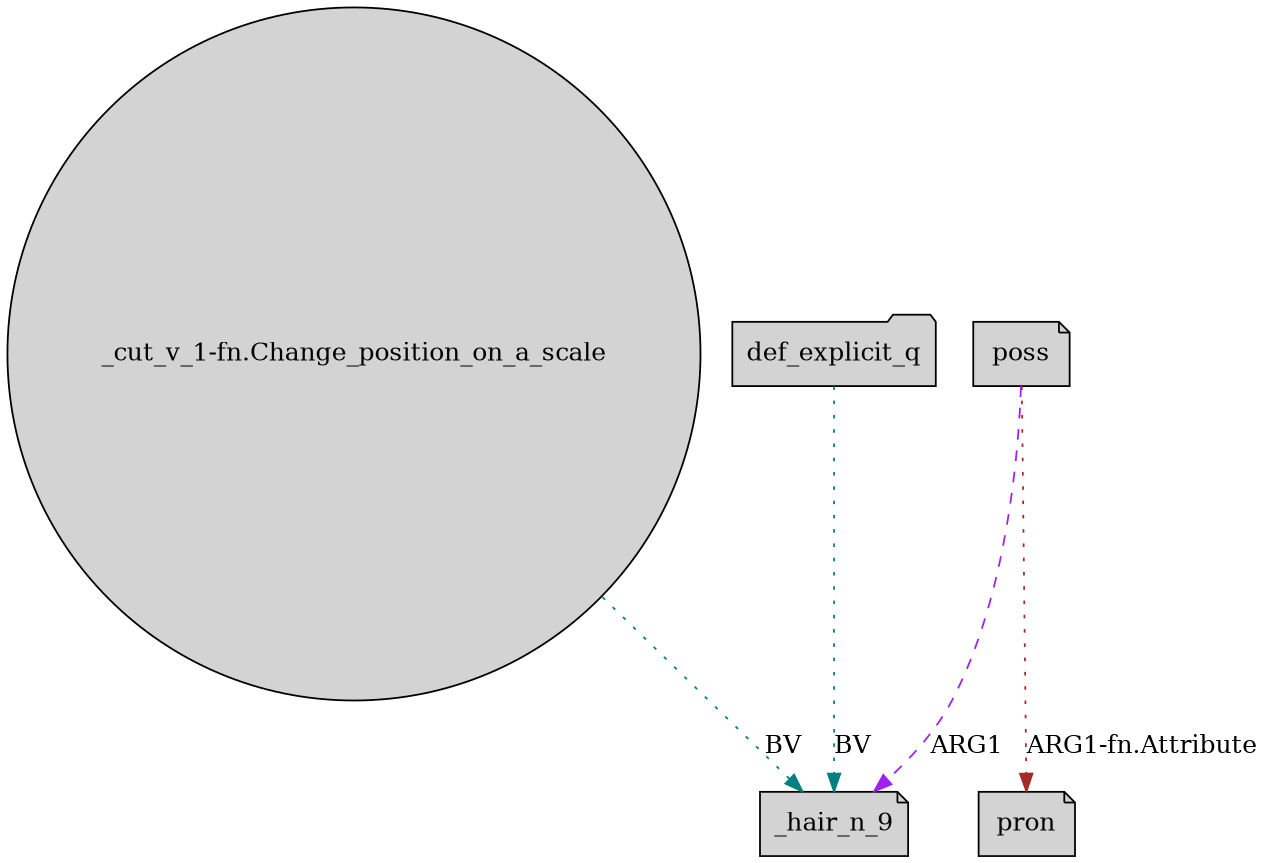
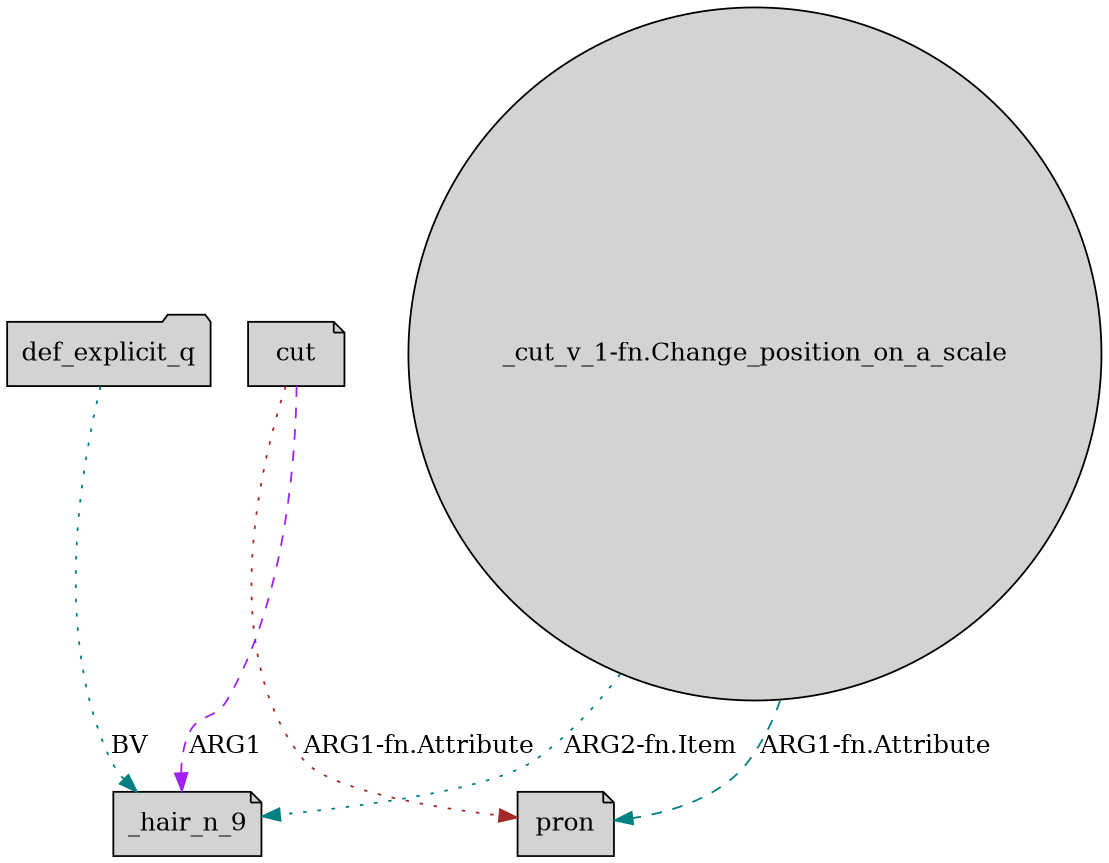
node "poss": label "poss" -> "cut"
edge "_cut_v_1-fn.Change_position_on_a_scale" -> "_hair_n_9": label "BV" -> "ARG2-fn.Item"
edge "_cut_v_1-fn.Change_position_on_a_scale" -> "pron": added, label "ARG1-fn.Attribute"
